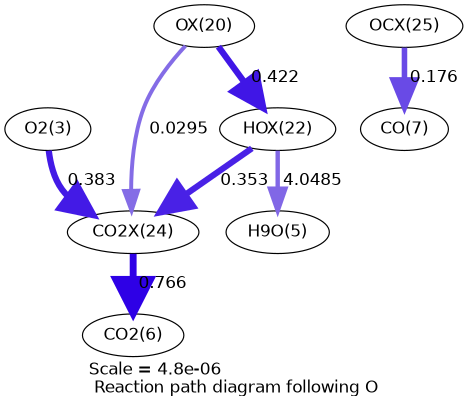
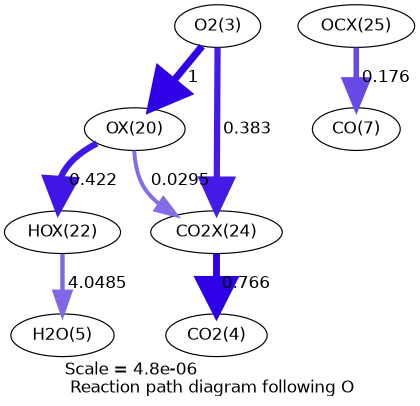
edge "O2(3)" -> "OX(20)": added, label "1"
edge "HOX(22)" -> "CO2X(24)": removed, label "0.353"
node "H9O(5)": label "H9O(5)" -> "H2O(5)"
node "CO2(6)": label "CO2(6)" -> "CO2(4)"
